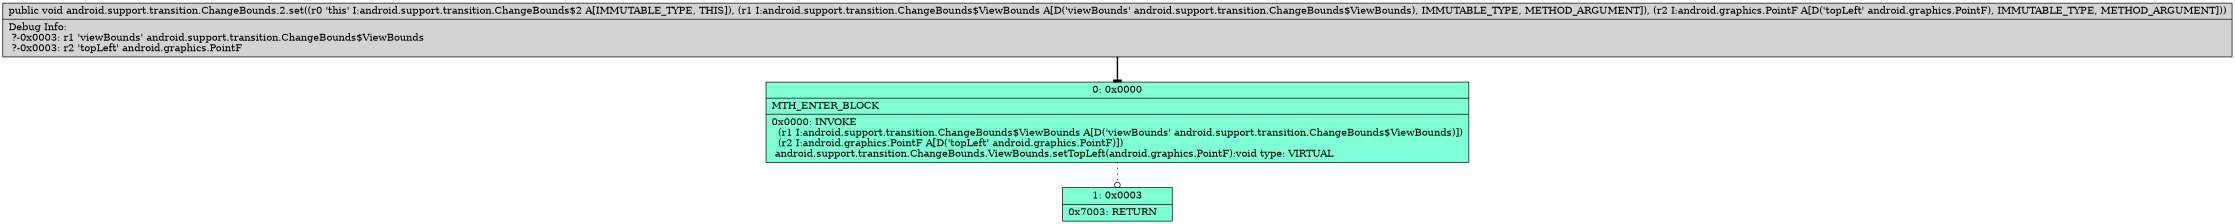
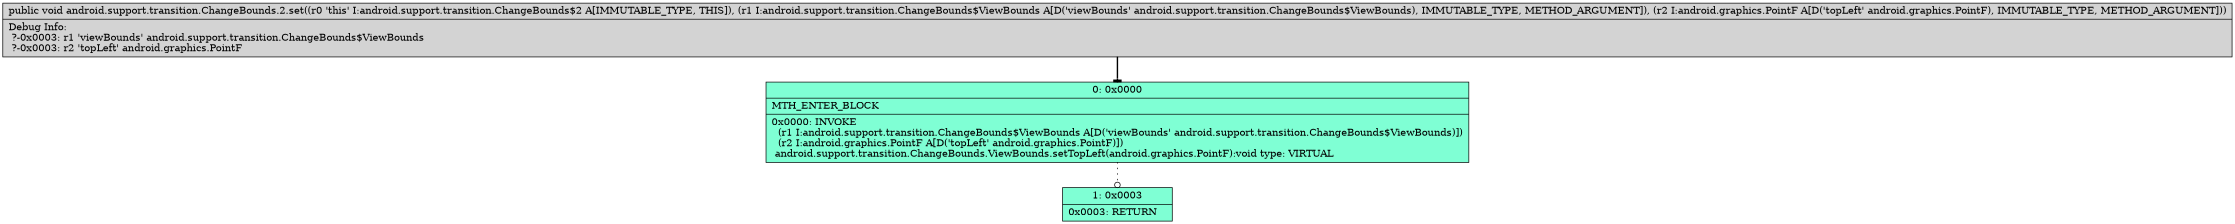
node "1: 0x0003": text "0x7003: RETURN" -> "0x0003: RETURN"
